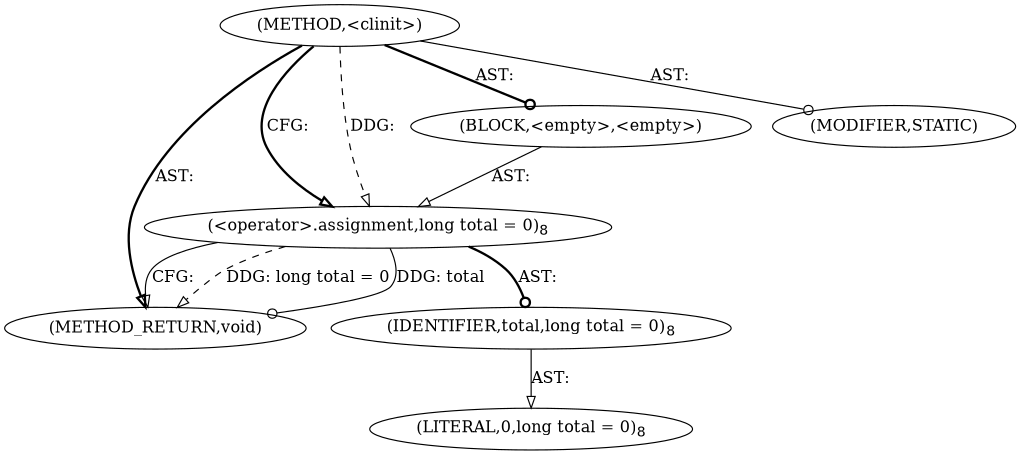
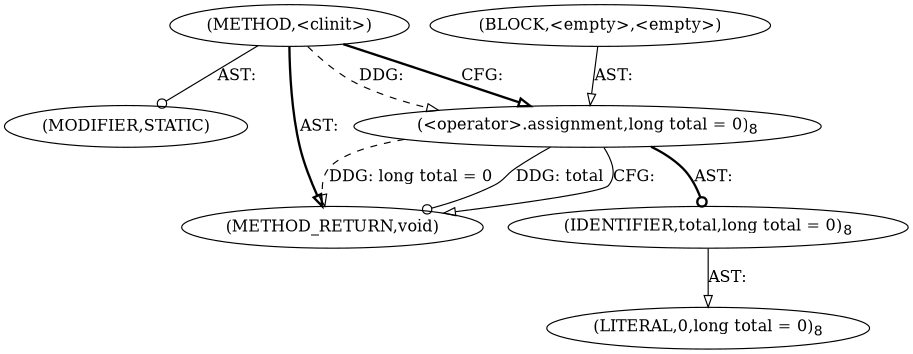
edge "(METHOD,<clinit>)" -> "(BLOCK,<empty>,<empty>)": removed, label "AST:"
